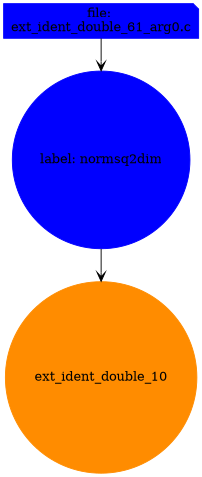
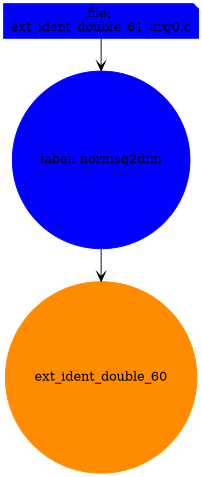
node "ext_ident_double_10": label "ext_ident_double_10" -> "ext_ident_double_60"
